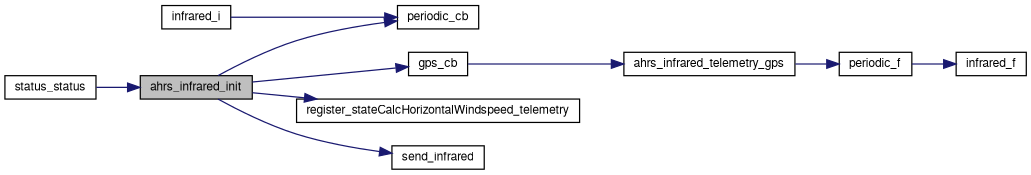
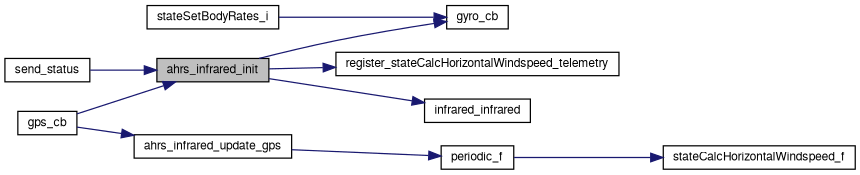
node "infrared_i": label "infrared_i" -> "stateSetBodyRates_i"
node "periodic_cb": label "periodic_cb" -> "gyro_cb"
node "ahrs_infrared_telemetry_gps": label "ahrs_infrared_telemetry_gps" -> "ahrs_infrared_update_gps"
node "infrared_f": label "infrared_f" -> "stateCalcHorizontalWindspeed_f"
edge "ahrs_infrared_init" -> "gps_cb": reversed
node "status_status": label "status_status" -> "send_status"
node "send_infrared": label "send_infrared" -> "infrared_infrared"
